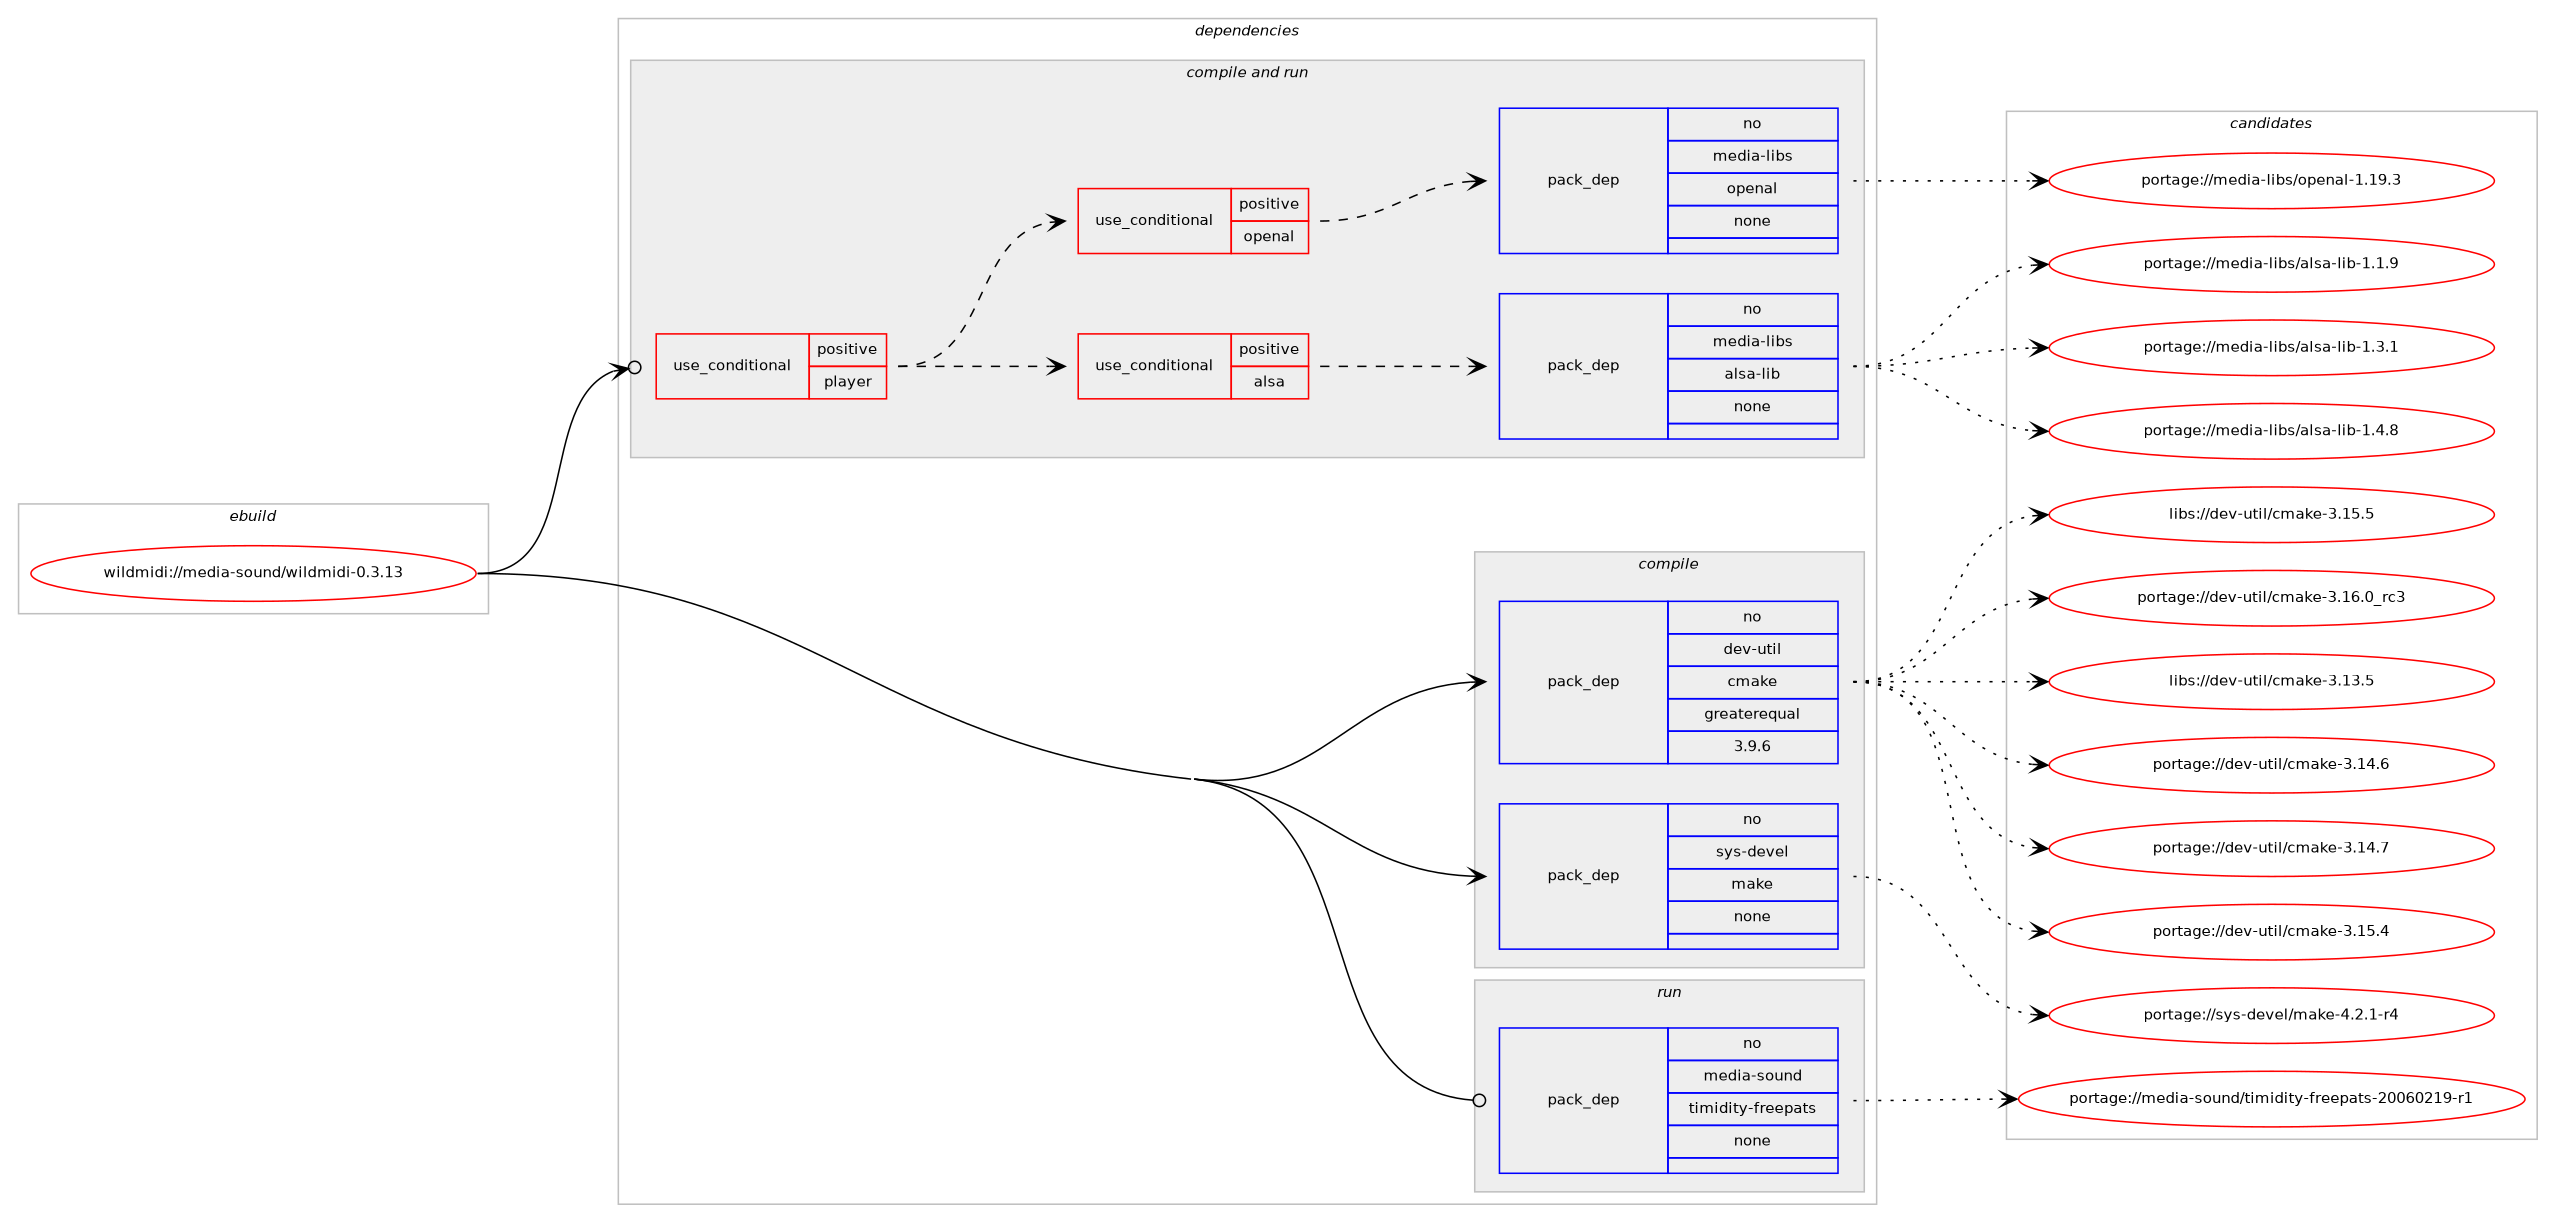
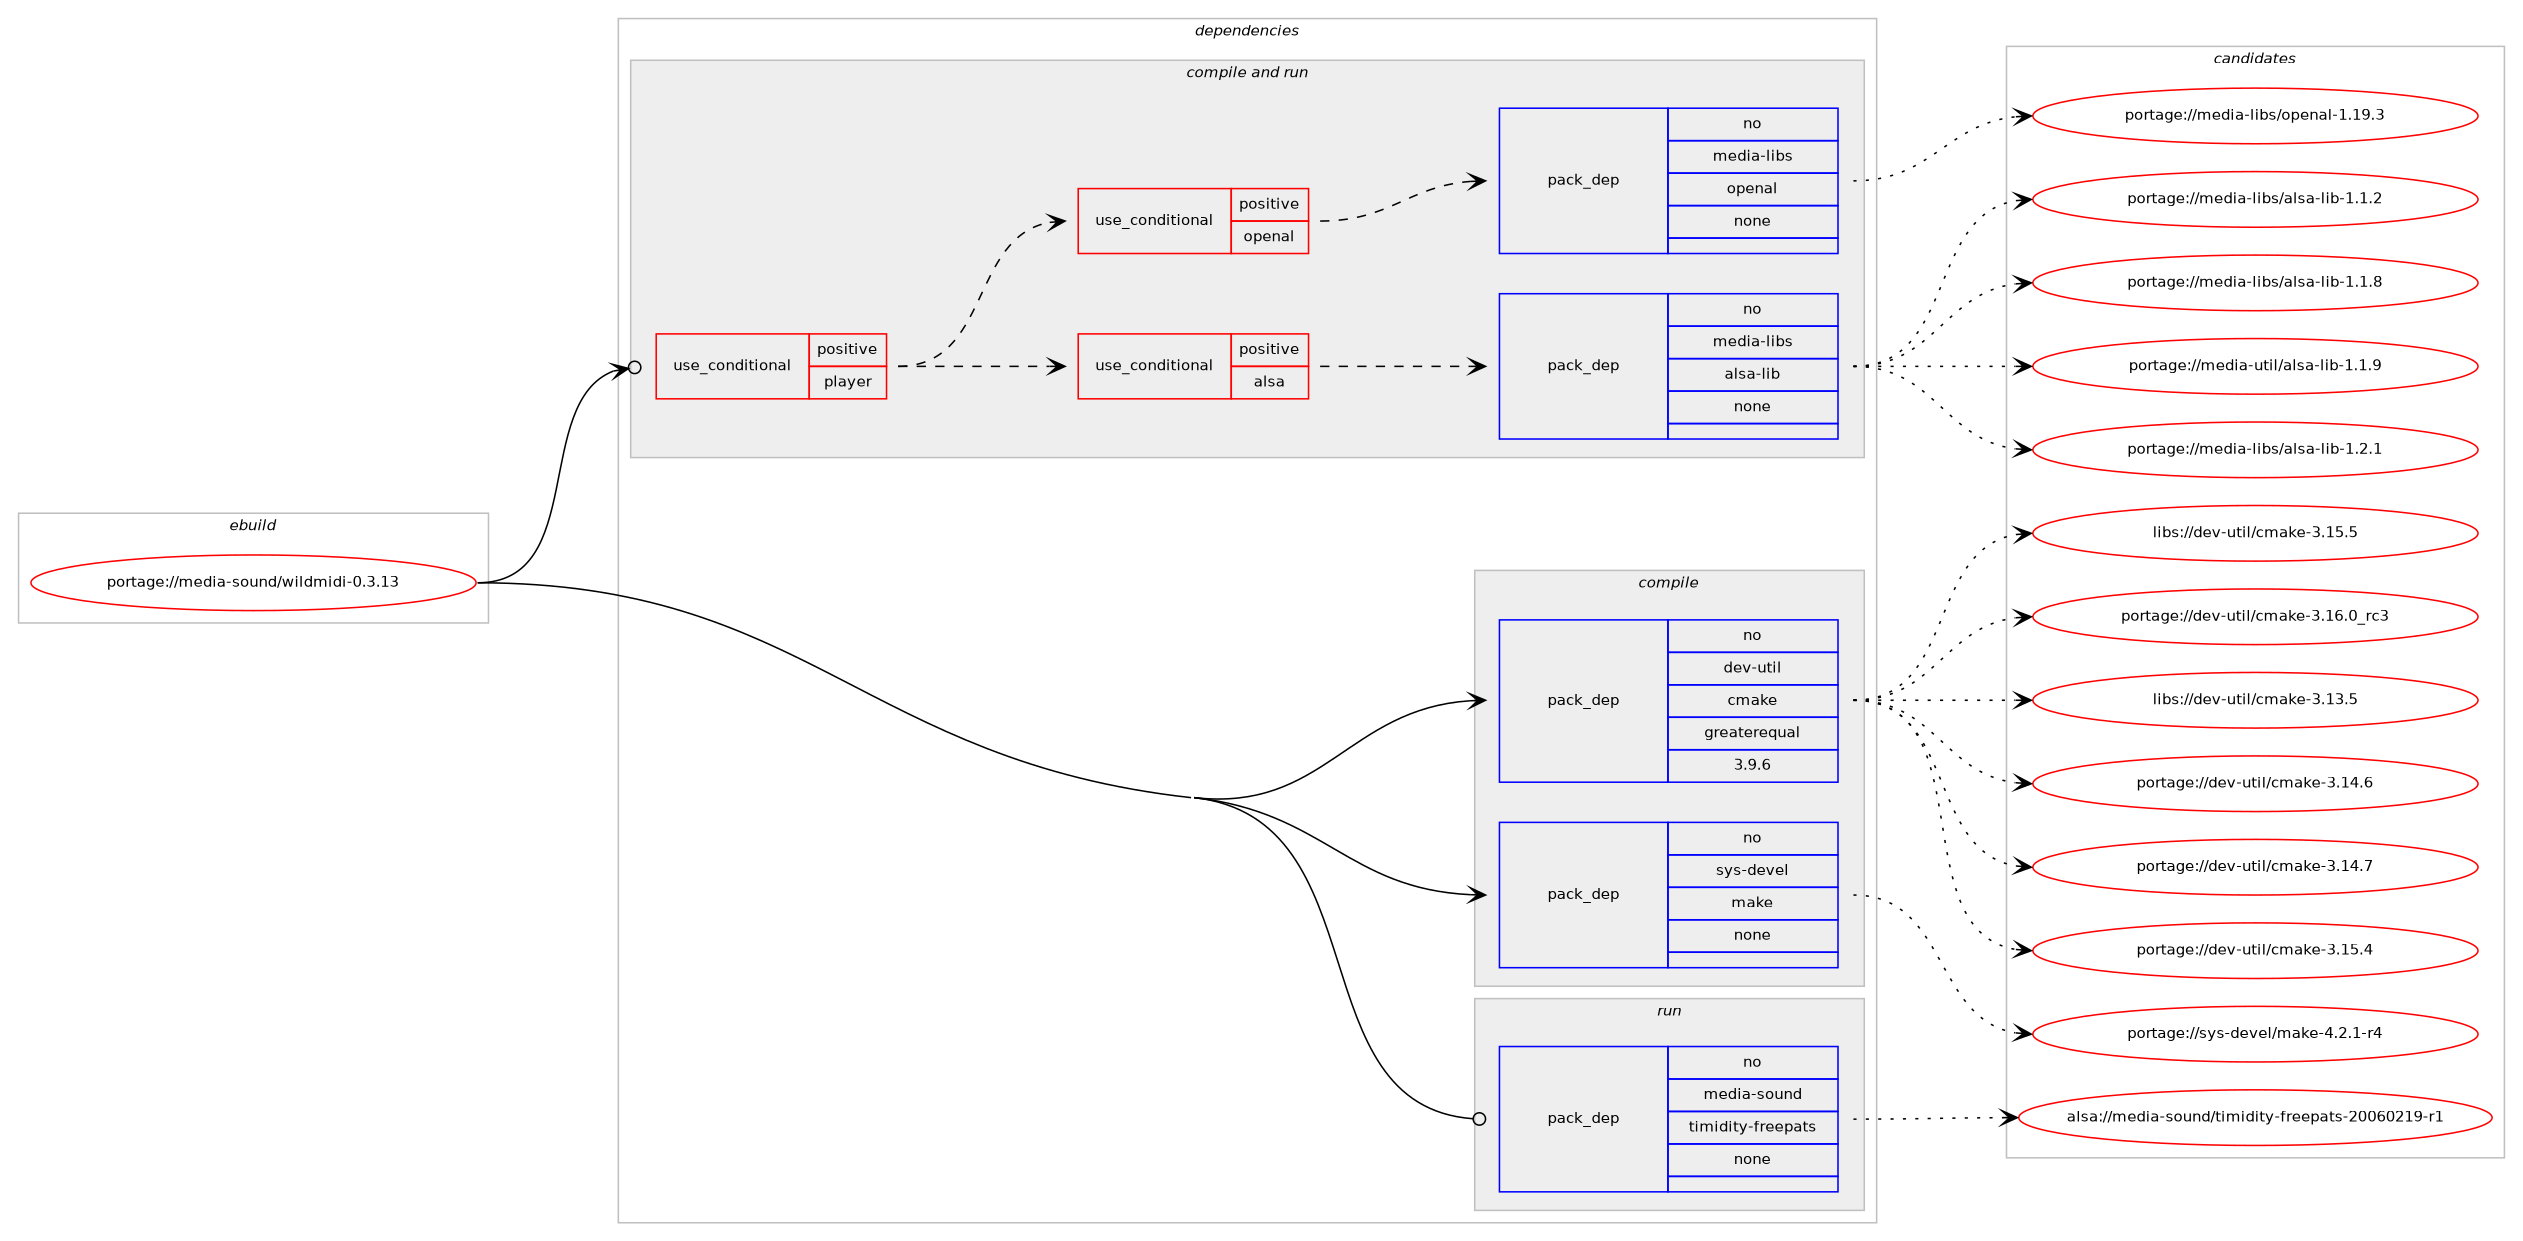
node "portage://media-libs/alsa-lib-1.1.2": added
node "portage://media-libs/alsa-lib-1.1.9": label "portage://media-libs/alsa-lib-1.1.9" -> "portage://media-util/alsa-lib-1.1.9"
node "portage://media-libs/alsa-lib-1.3.1": label "portage://media-libs/alsa-lib-1.3.1" -> "portage://media-libs/alsa-lib-1.2.1"
node "portage://media-libs/alsa-lib-1.4.8": label "portage://media-libs/alsa-lib-1.4.8" -> "portage://media-libs/alsa-lib-1.1.8"
node "wildmidi://media-sound/wildmidi-0.3.13": label "wildmidi://media-sound/wildmidi-0.3.13" -> "portage://media-sound/wildmidi-0.3.13"
node "portage://media-sound/timidity-freepats-20060219-r1": label "portage://media-sound/timidity-freepats-20060219-r1" -> "alsa://media-sound/timidity-freepats-20060219-r1"
